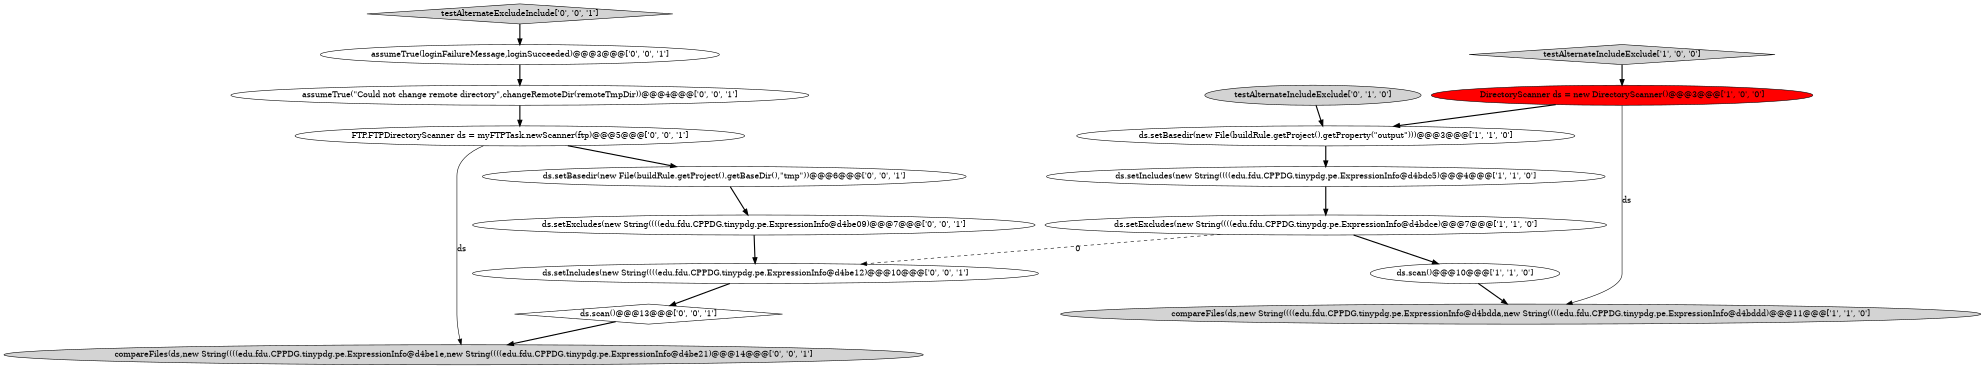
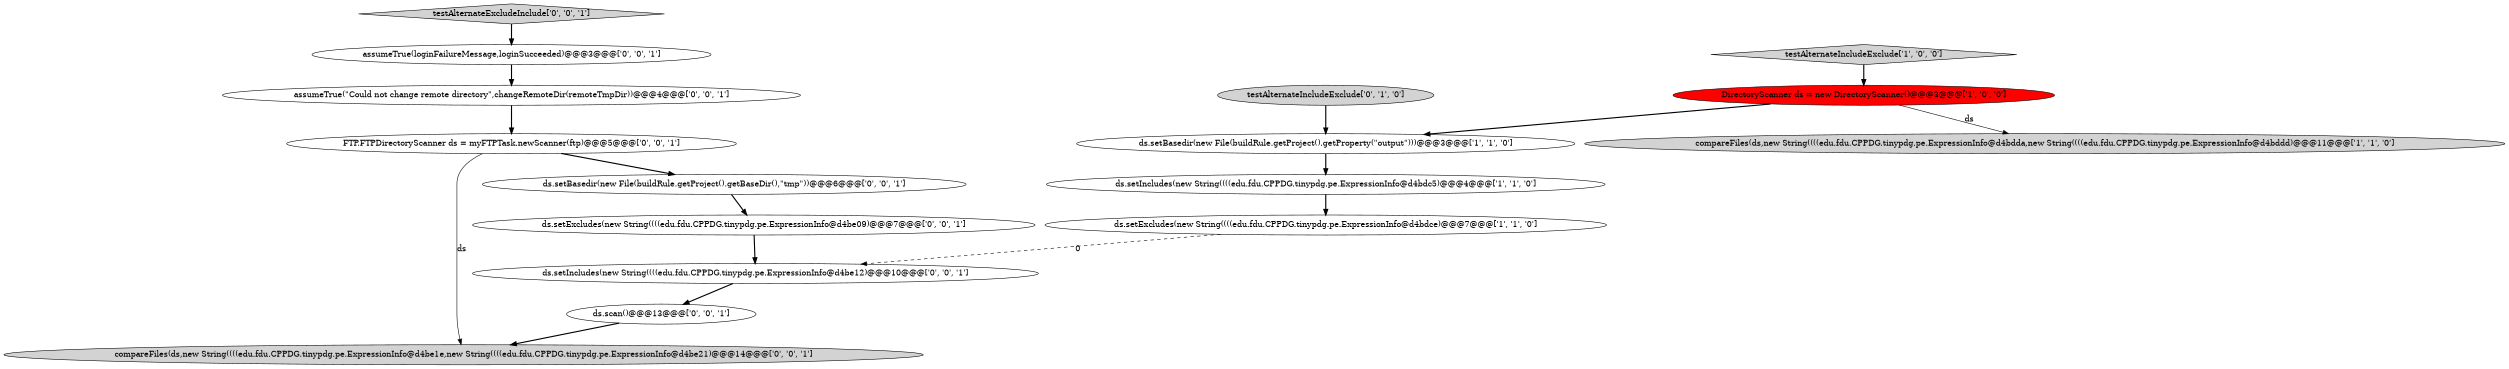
node "ds.scan()@@@10@@@['1', '1', '0']": removed
node "ds.scan()@@@13@@@['0', '0', '1']": shape diamond -> ellipse
